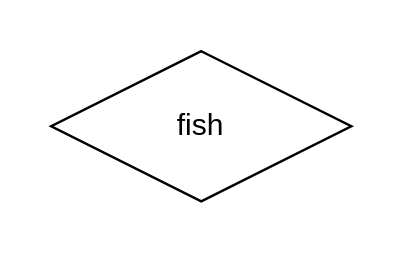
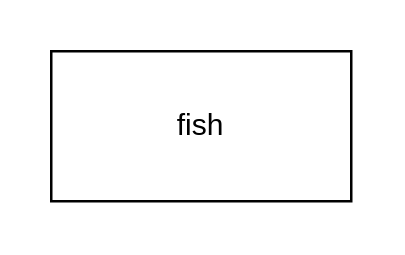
node "fish": shape diamond -> rectangle
